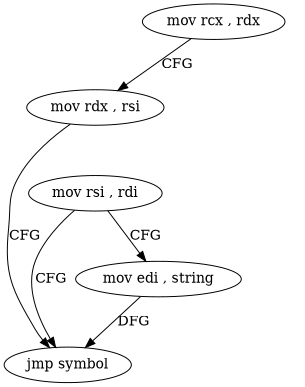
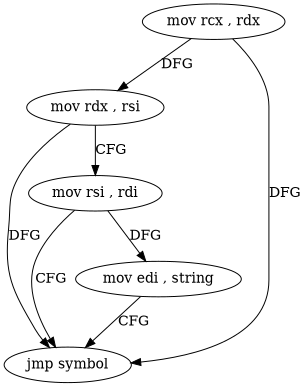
edge "mov rcx , rdx" -> "mov rdx , rsi": label "CFG" -> "DFG"
edge "mov rdx , rsi" -> "mov rsi , rdi": added, label "CFG"
edge "mov rdx , rsi" -> "jmp symbol": label "CFG" -> "DFG"
edge "mov rsi , rdi" -> "mov edi , string": label "CFG" -> "DFG"
edge "mov rcx , rdx" -> "jmp symbol": added, label "DFG"
edge "mov edi , string" -> "jmp symbol": label "DFG" -> "CFG"
